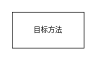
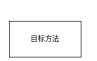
node "目标方法": moved (48, 30) -> (45, 39)
